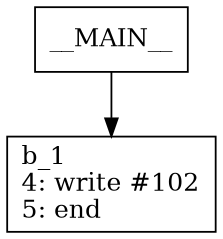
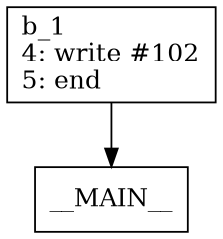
edge "__MAIN__" -> "b_1 4: write #102 5: end": reversed
